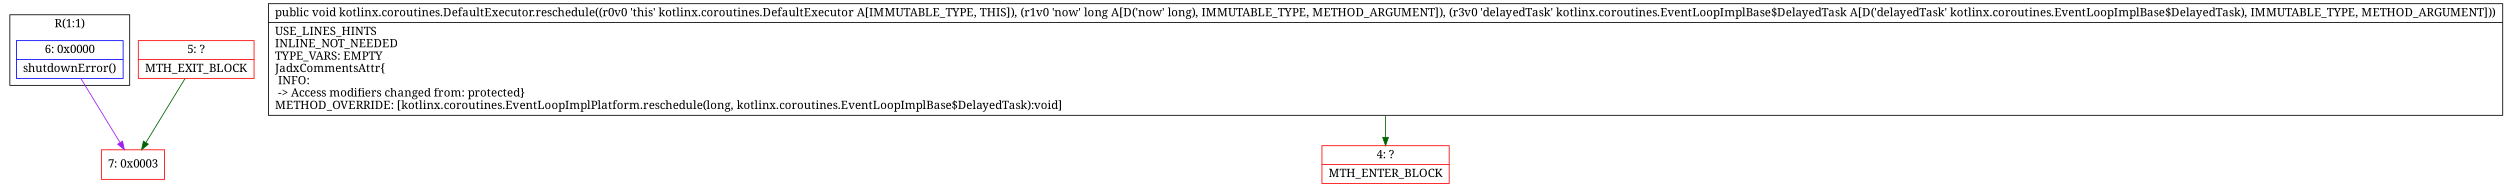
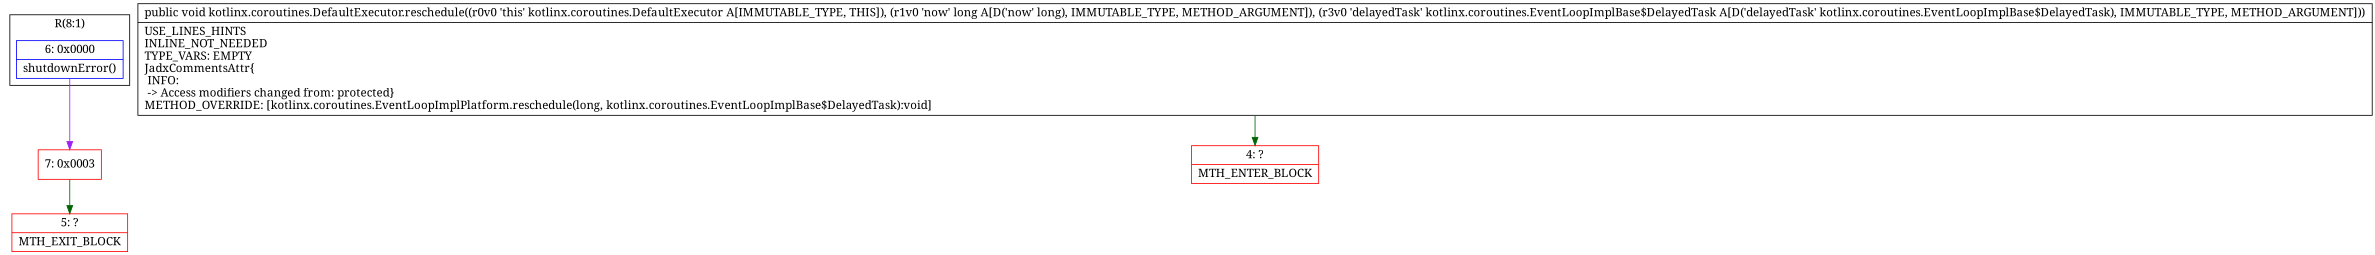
cluster "R(1:1)": label "R(1:1)" -> "R(8:1)"
edge "5: ?" -> "7: 0x0003": reversed
